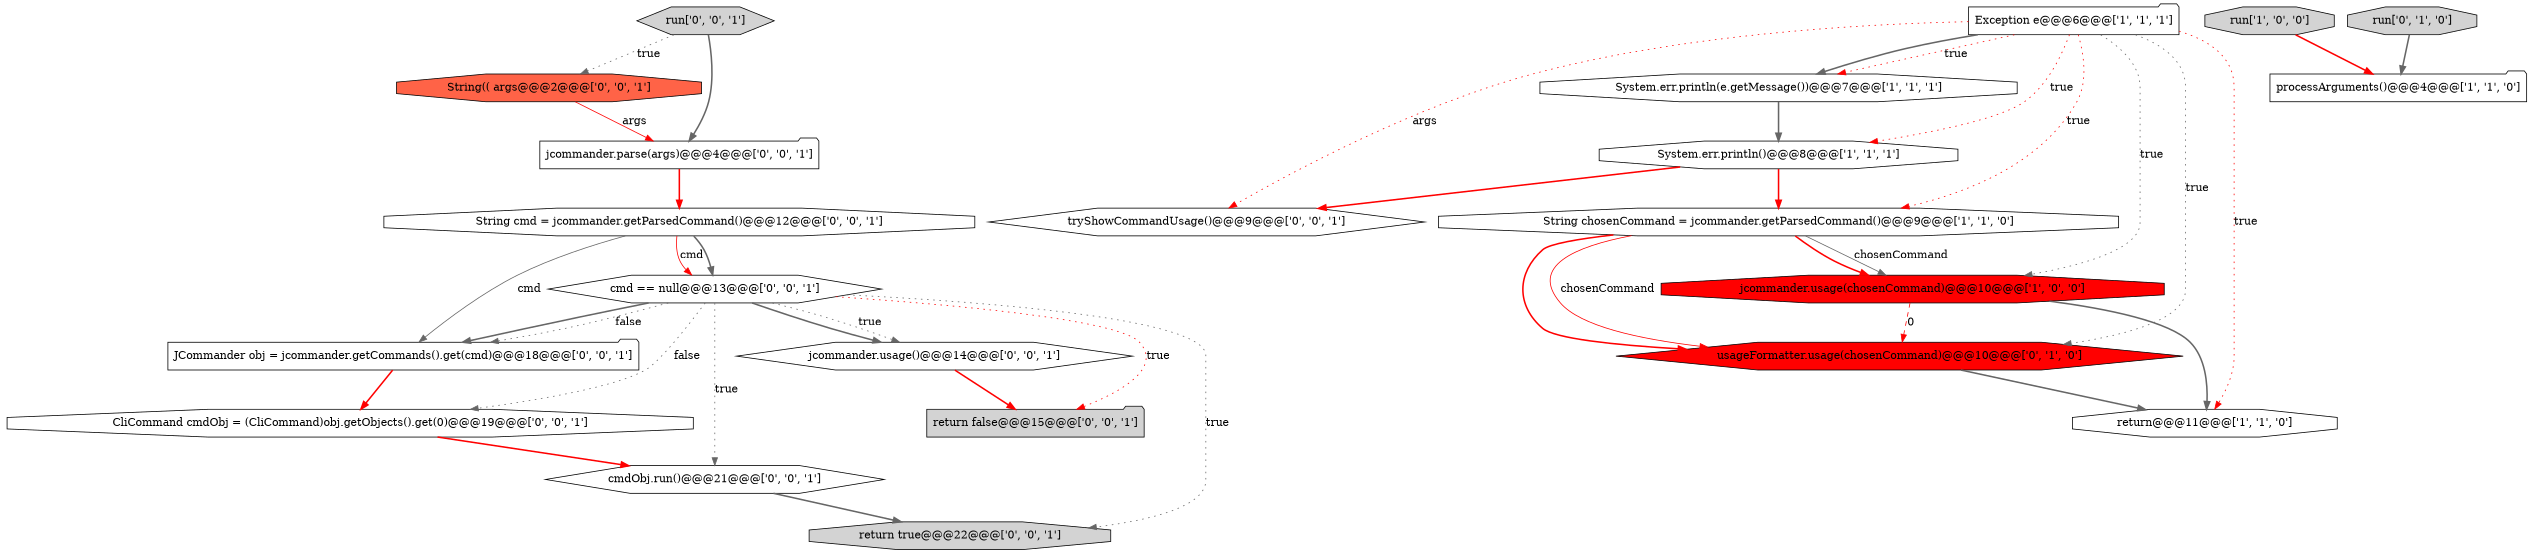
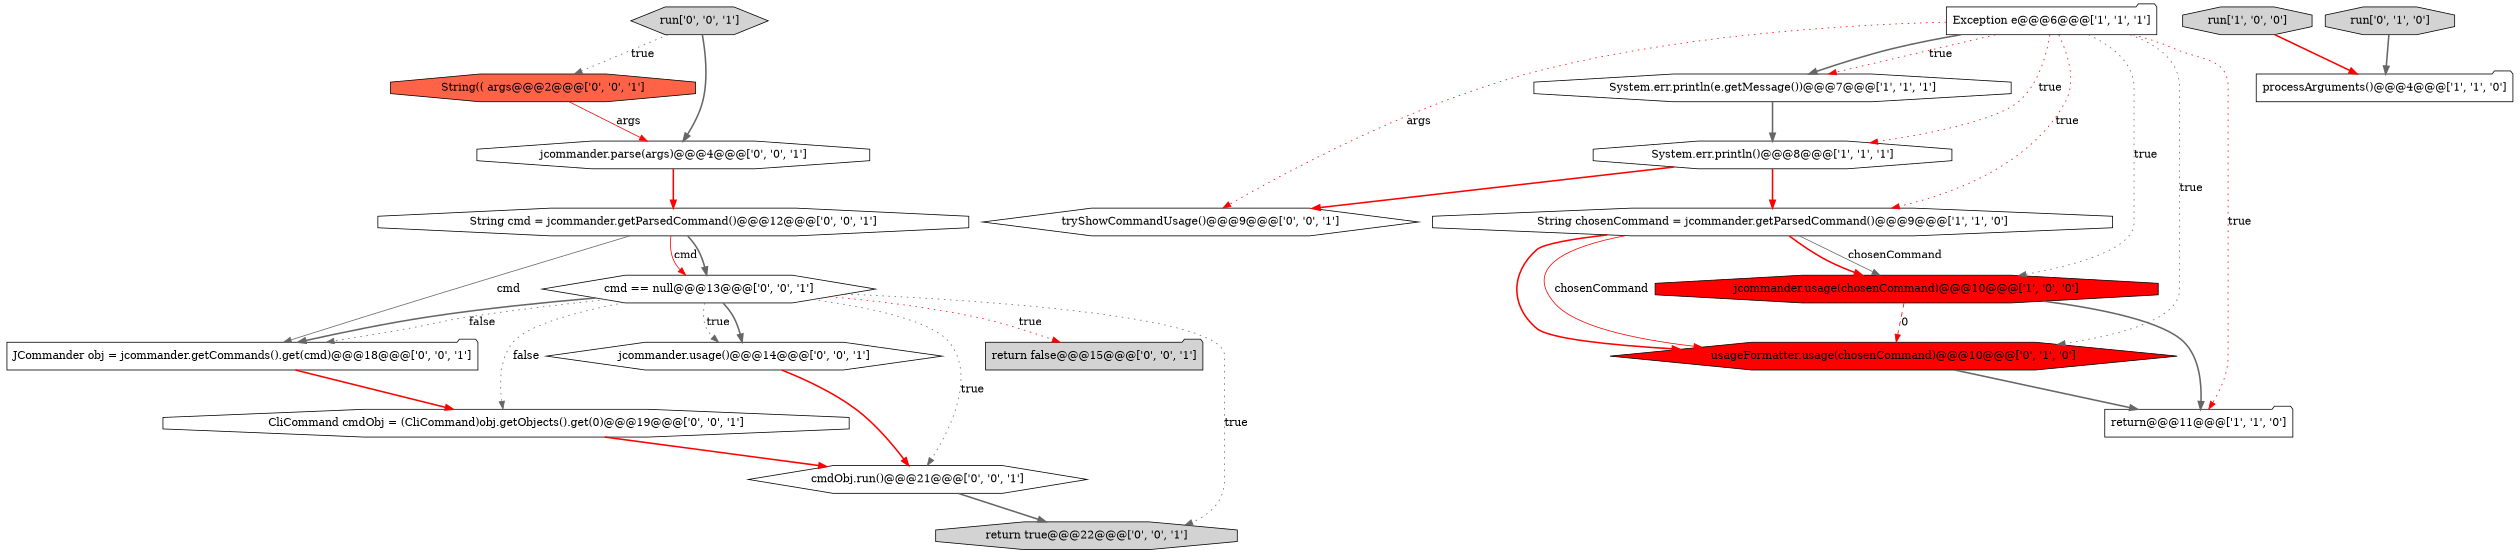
node "jcommander.parse(args)@@@4@@@['0', '0', '1']": shape folder -> octagon
edge "jcommander.usage()@@@14@@@['0', '0', '1']" -> "return false@@@15@@@['0', '0', '1']": now "jcommander.usage()@@@14@@@['0', '0', '1']" -> "cmdObj.run()@@@21@@@['0', '0', '1']"
node "return@@@11@@@['1', '1', '0']": shape octagon -> folder
